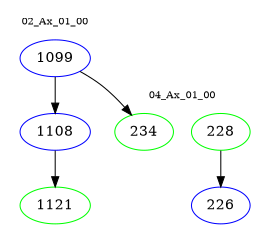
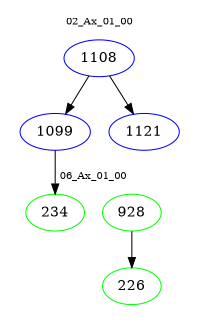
edge "1099" -> "1108": reversed
cluster "04_Ax_01_00": label "04_Ax_01_00" -> "06_Ax_01_00"
node "228": label "228" -> "928"
node "1121": color green -> blue
node "226": color blue -> green
